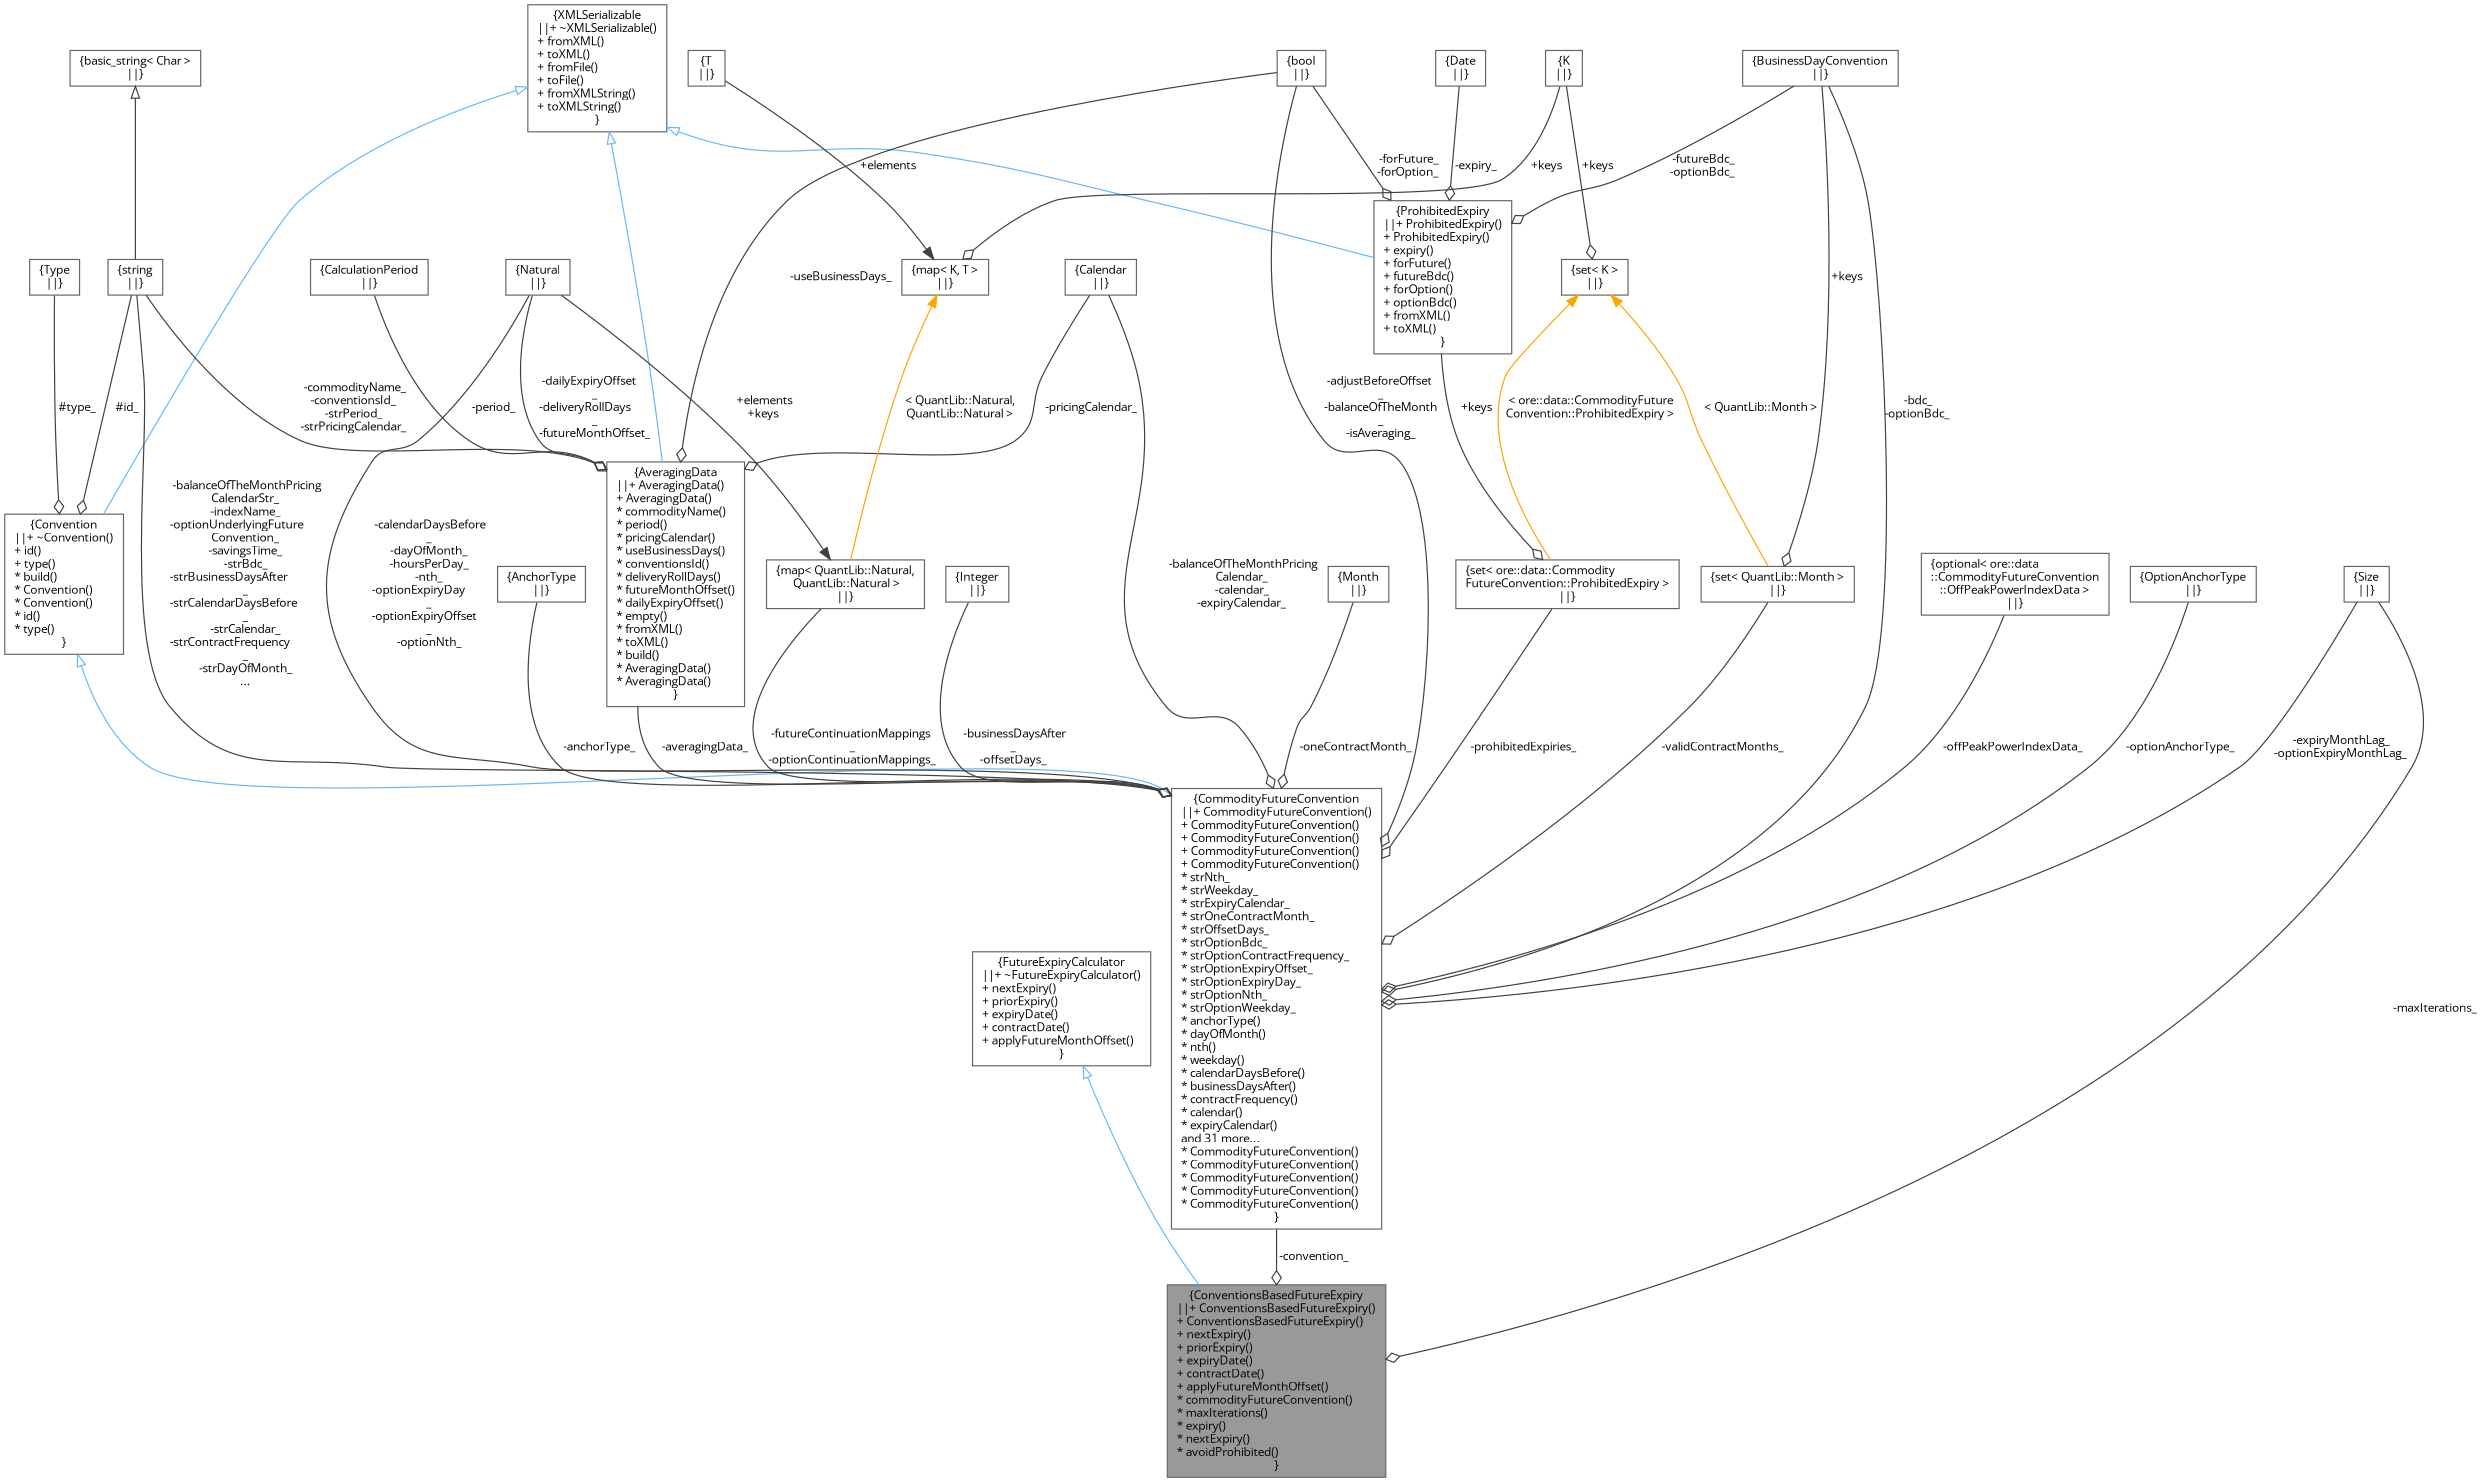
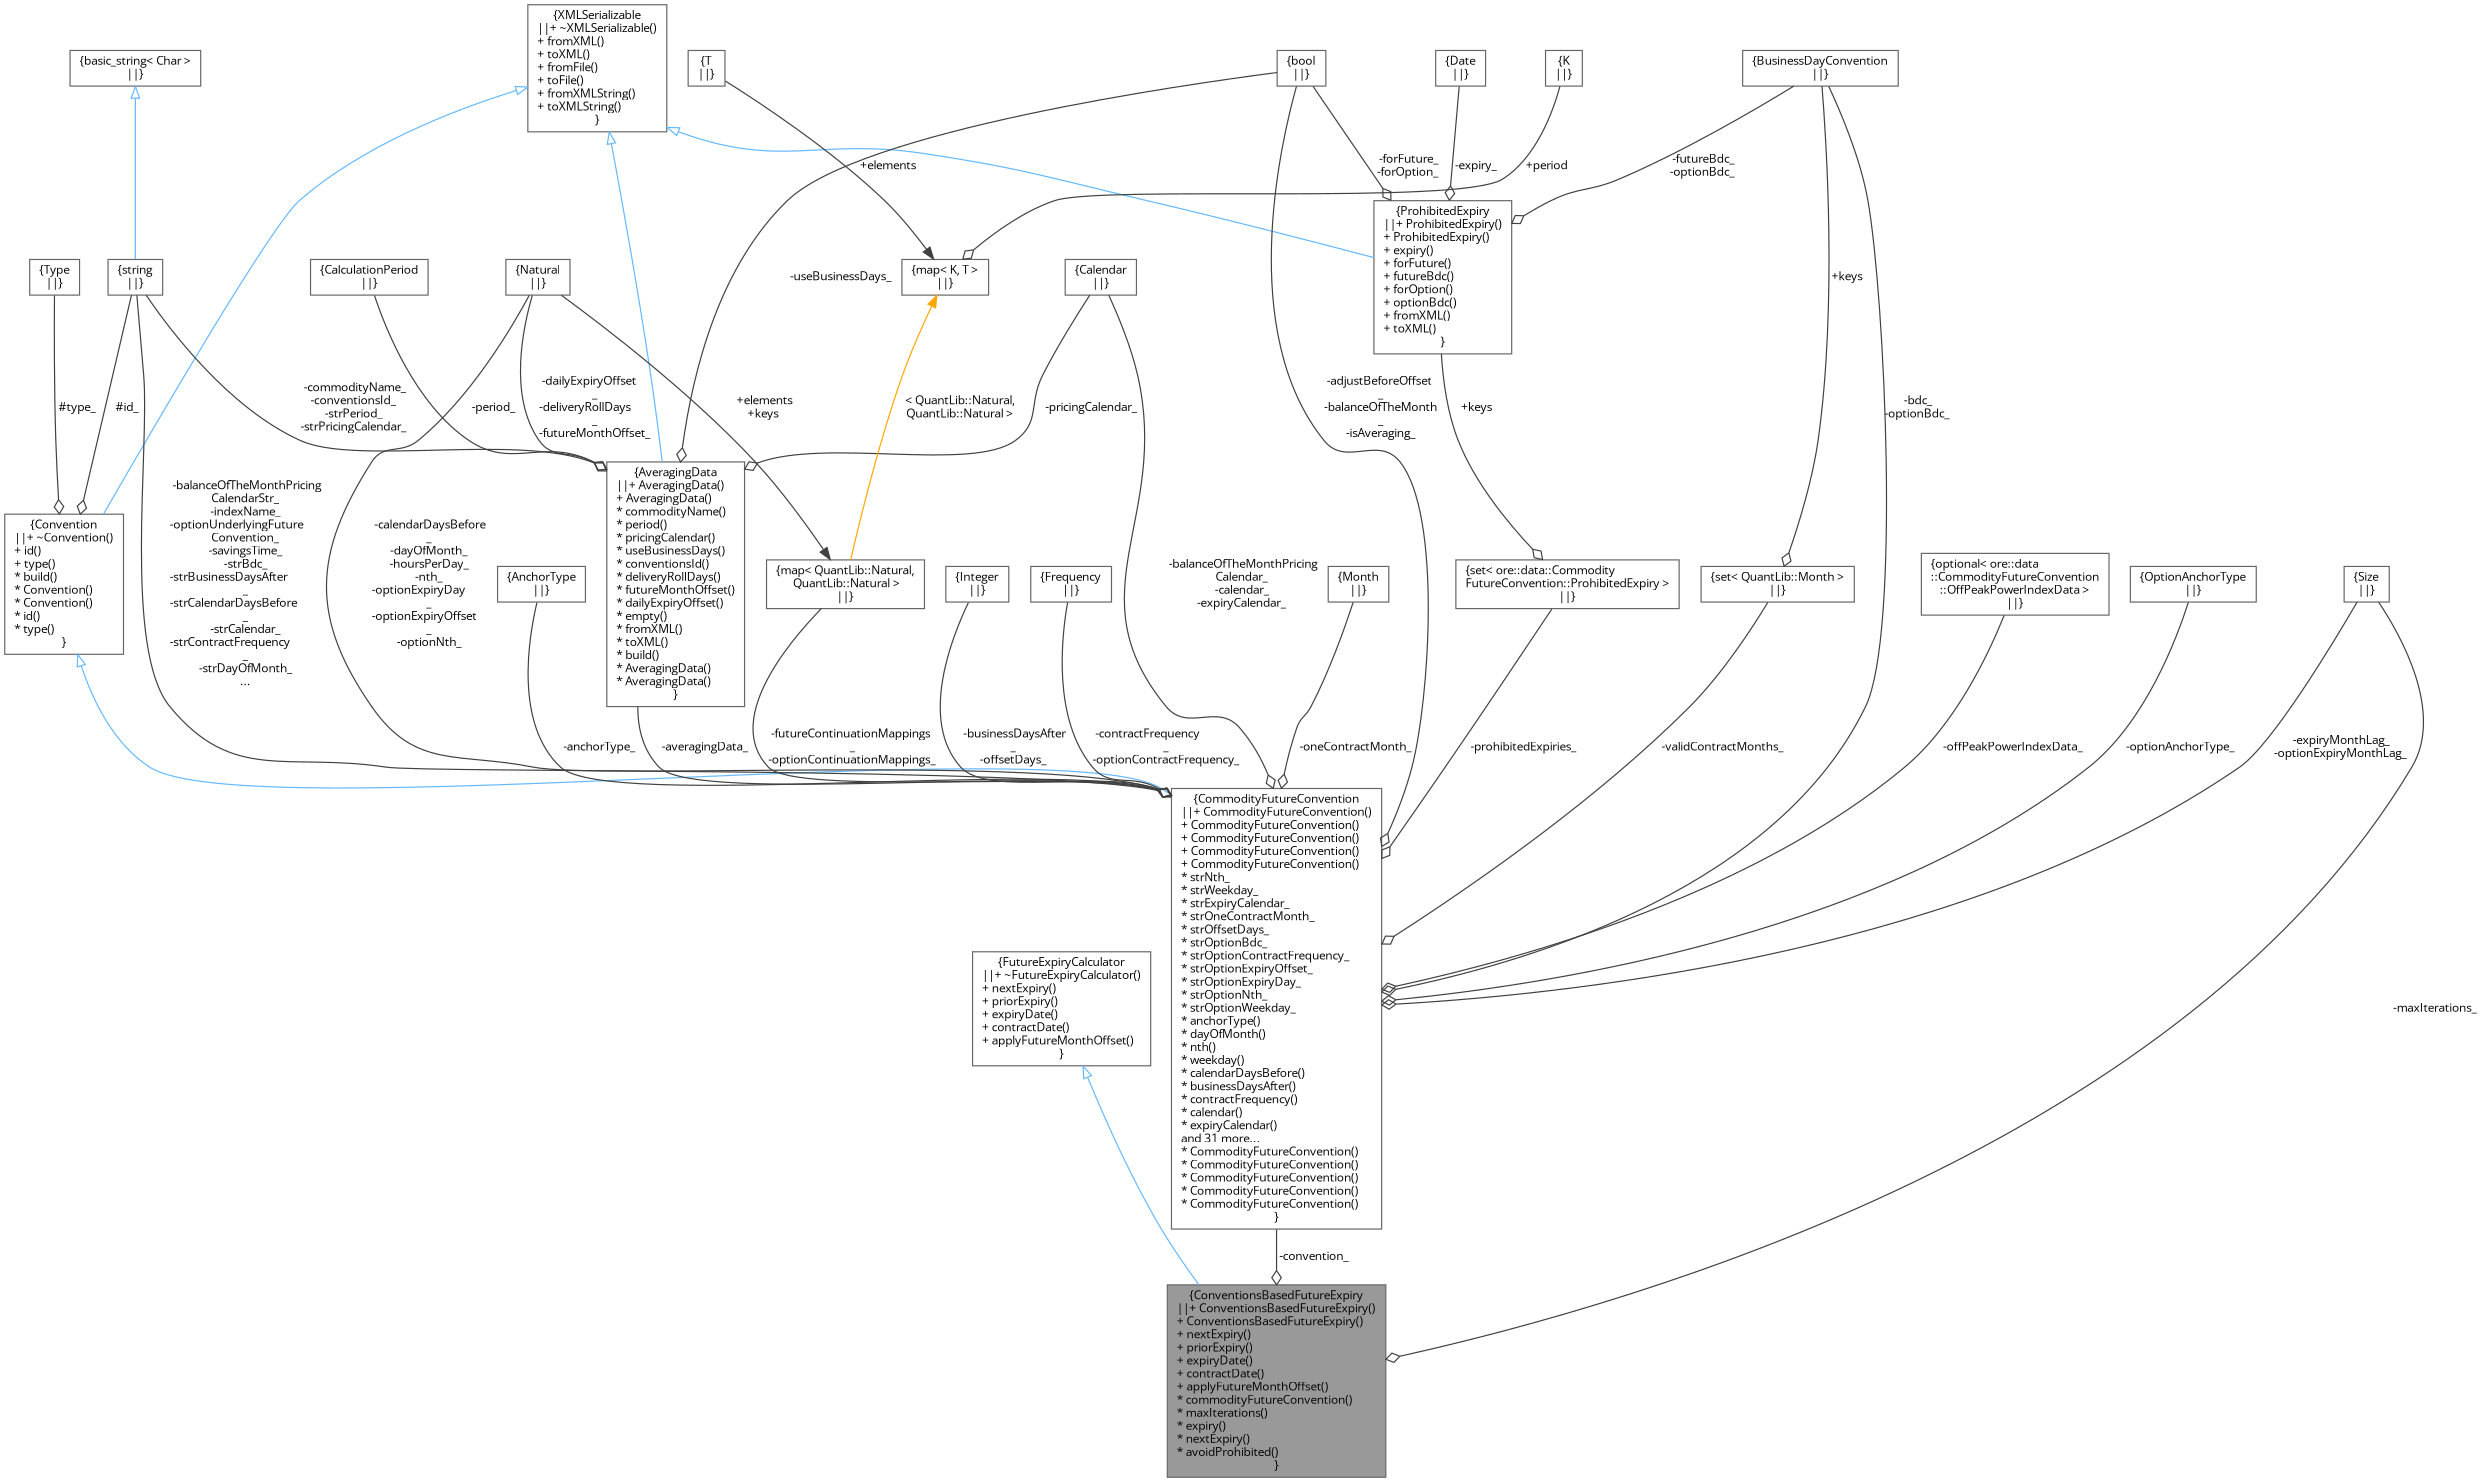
edge "{K ||}" -> "{map< K, T > ||}": label " +keys" -> " +period"
edge "{string ||}" -> "{basic_string< Char > ||}": color grey25 -> steelblue1
node "{set< K > ||}": removed
node "{Frequency ||}": added
